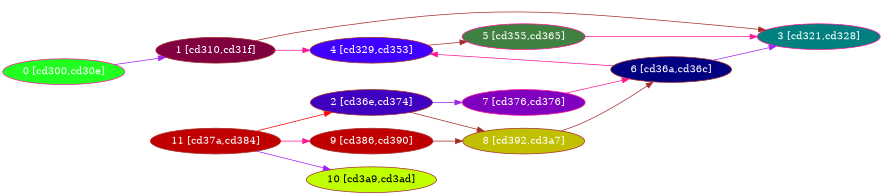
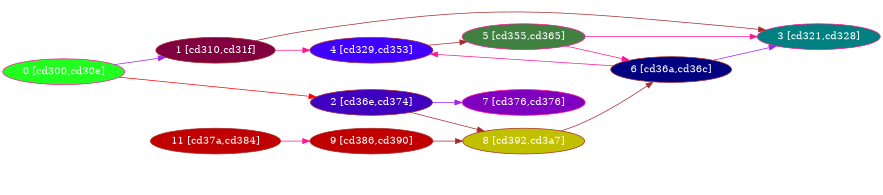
edge "7 [cd376,cd376]" -> "6 [cd36a,cd36c]": now "5 [cd355,cd365]" -> "6 [cd36a,cd36c]"
edge "11 [cd37a,cd384]" -> "2 [cd36e,cd374]": now "0 [cd300,cd30e]" -> "2 [cd36e,cd374]"
node "10 [cd3a9,cd3ad]": removed
